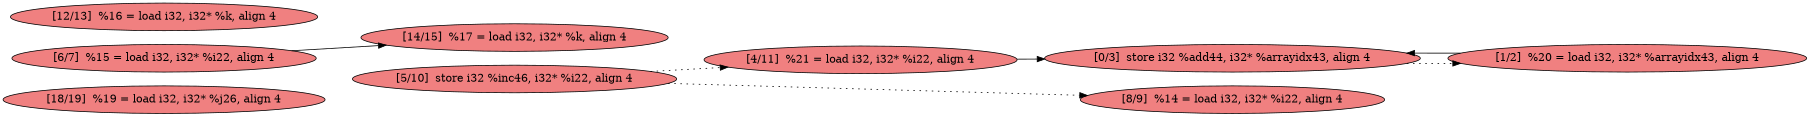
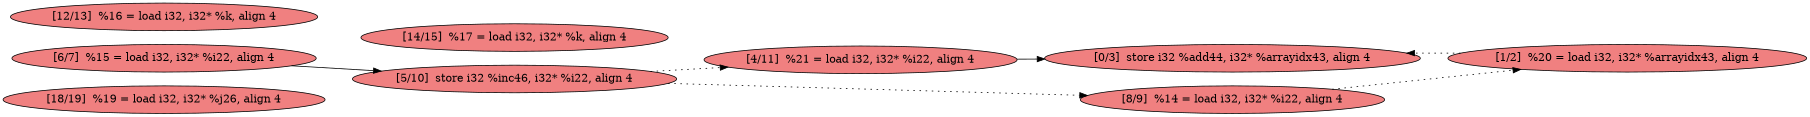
edge "[6/7]  %15 = load i32, i32* %i22, align 4" -> "[14/15]  %17 = load i32, i32* %k, align 4": now "[6/7]  %15 = load i32, i32* %i22, align 4" -> "[5/10]  store i32 %inc46, i32* %i22, align 4"
edge "[1/2]  %20 = load i32, i32* %arrayidx43, align 4" -> "[0/3]  store i32 %add44, i32* %arrayidx43, align 4": style solid -> dotted
edge "[0/3]  store i32 %add44, i32* %arrayidx43, align 4" -> "[1/2]  %20 = load i32, i32* %arrayidx43, align 4": now "[8/9]  %14 = load i32, i32* %i22, align 4" -> "[1/2]  %20 = load i32, i32* %arrayidx43, align 4"
